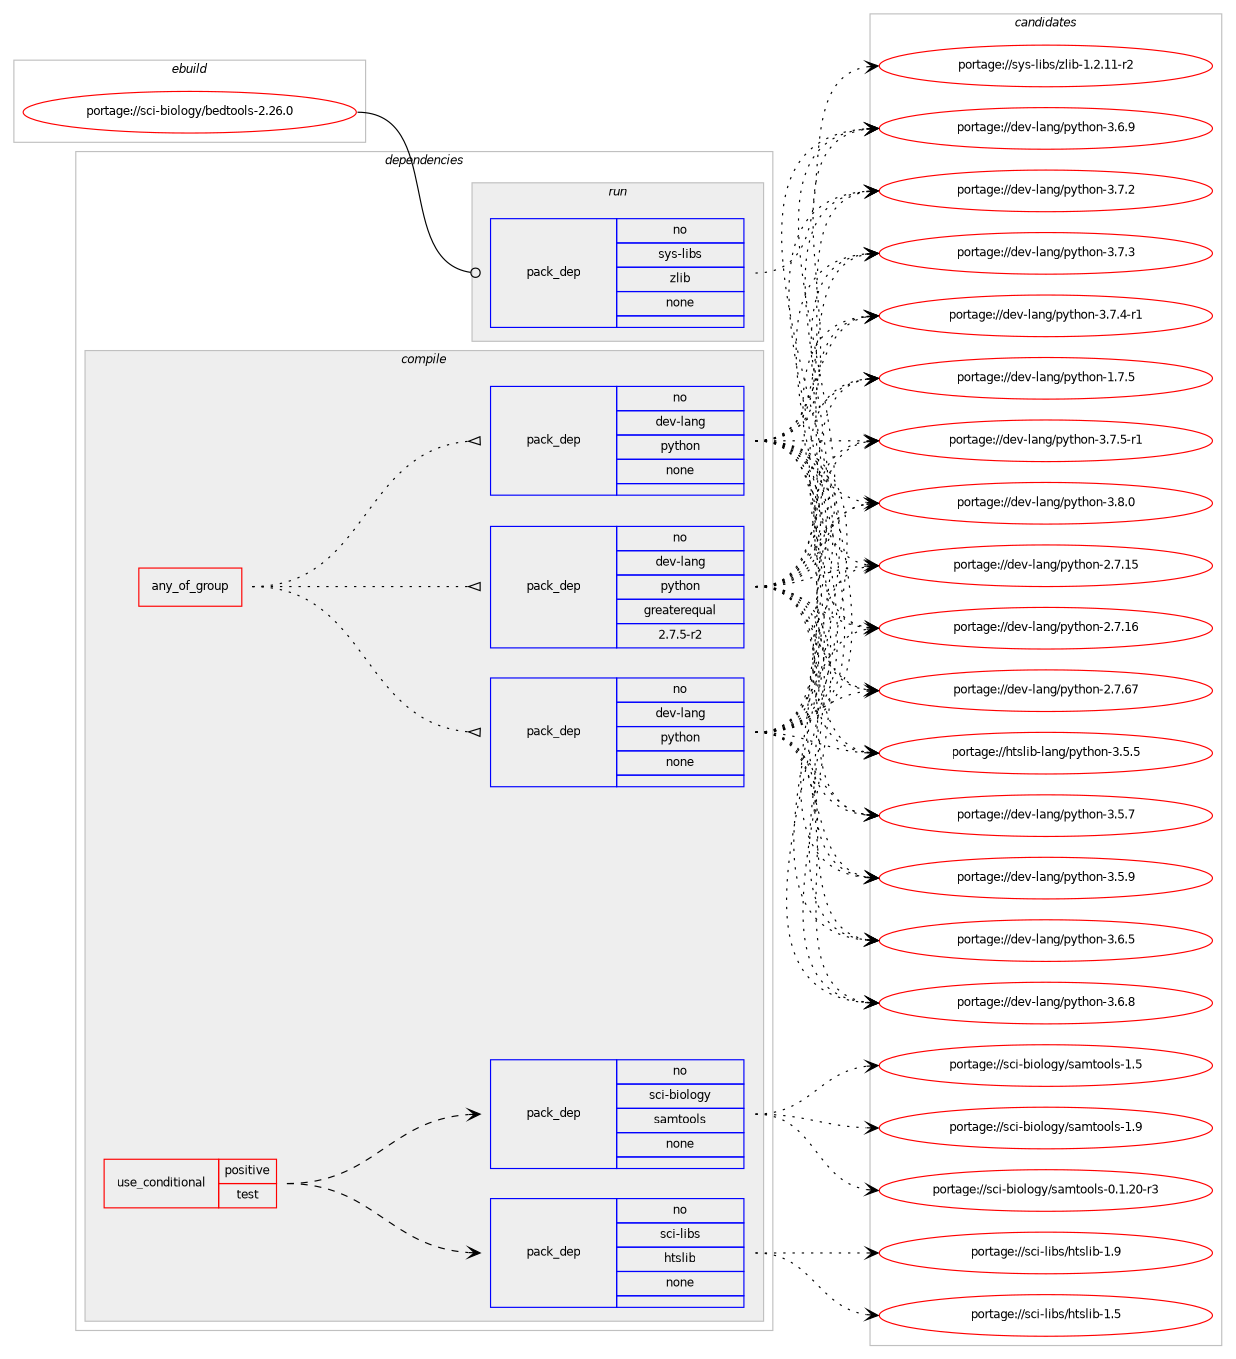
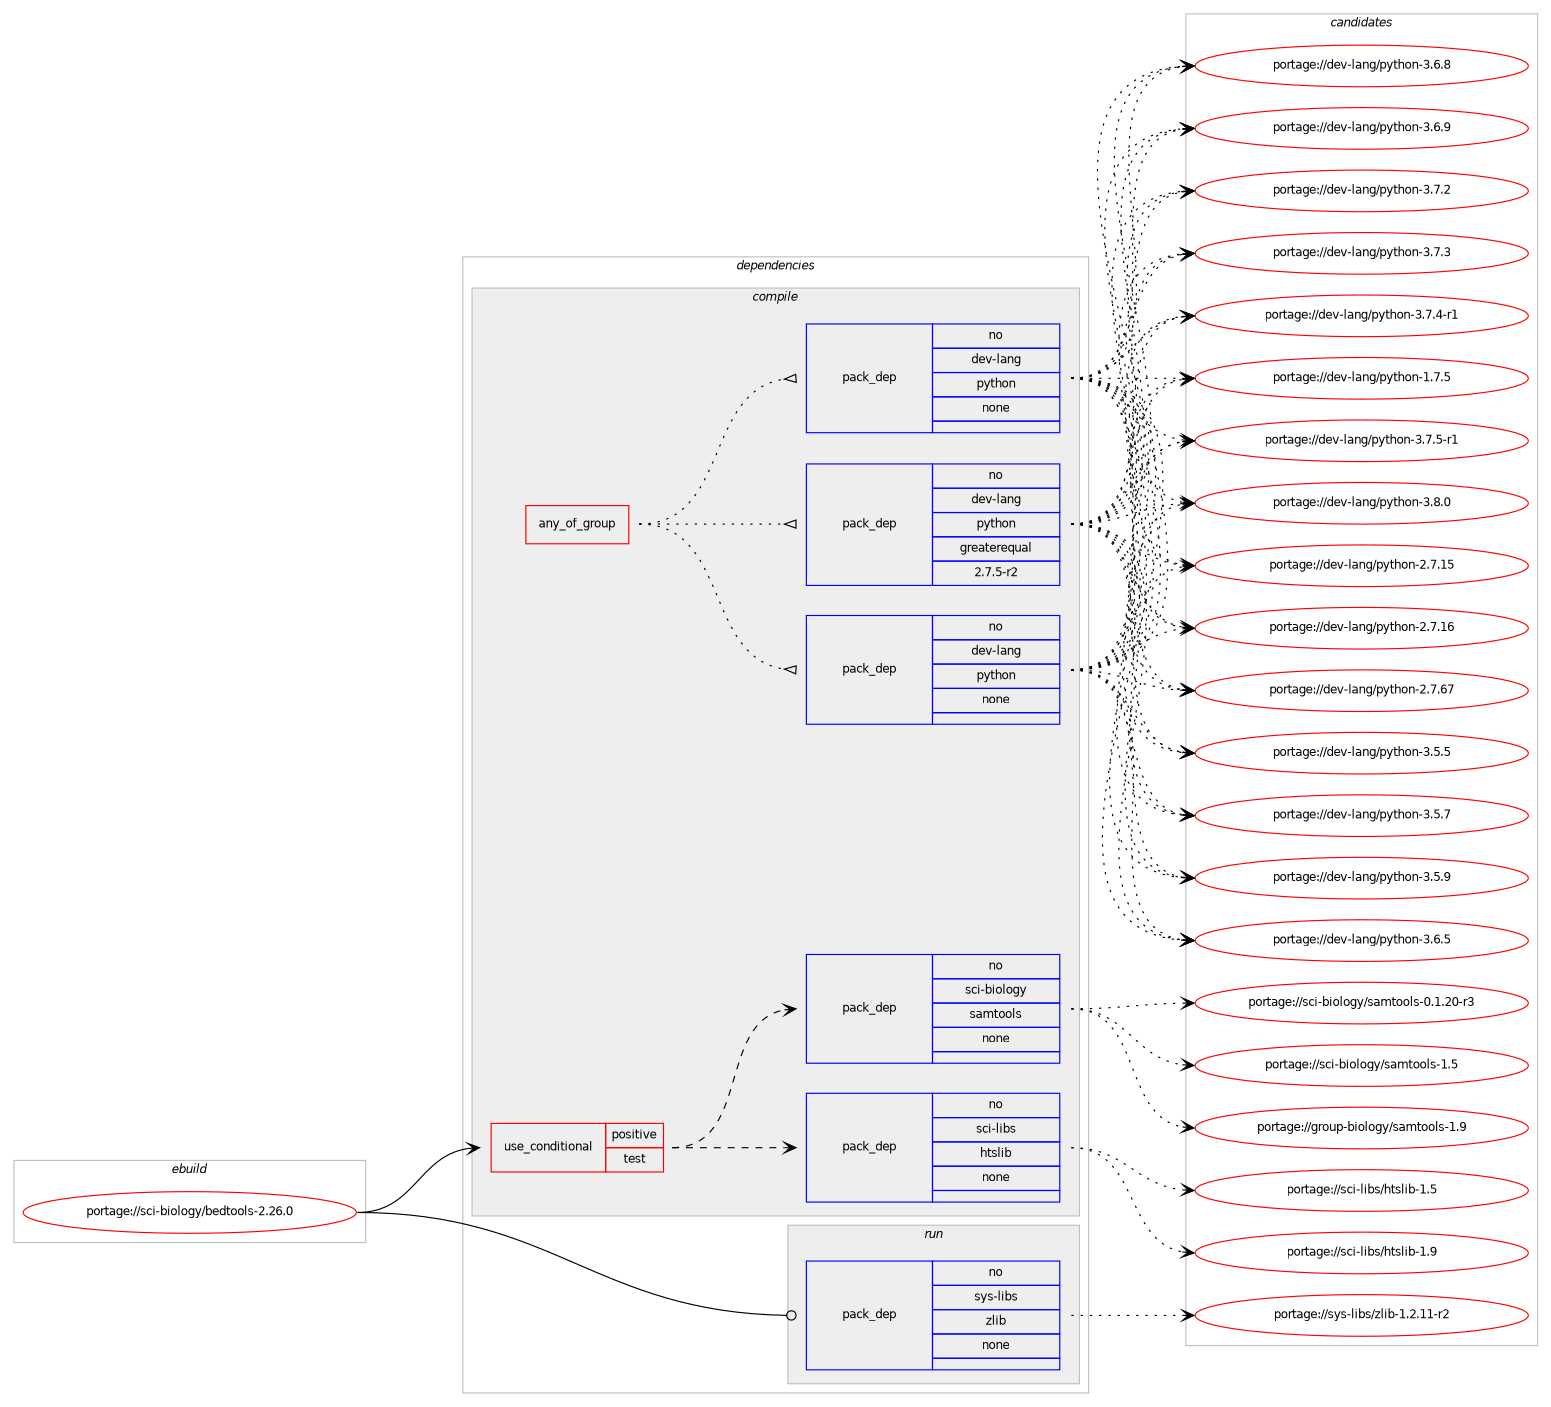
node "portage://htslib-lang/python-3.5.5": label "portage://htslib-lang/python-3.5.5" -> "portage://dev-lang/python-3.5.5"
node "portage://sci-biology/samtools-1.9": label "portage://sci-biology/samtools-1.9" -> "portage://group-biology/samtools-1.9"
edge "portage://sci-biology/bedtools-2.26.0" -> "use_conditional": added
